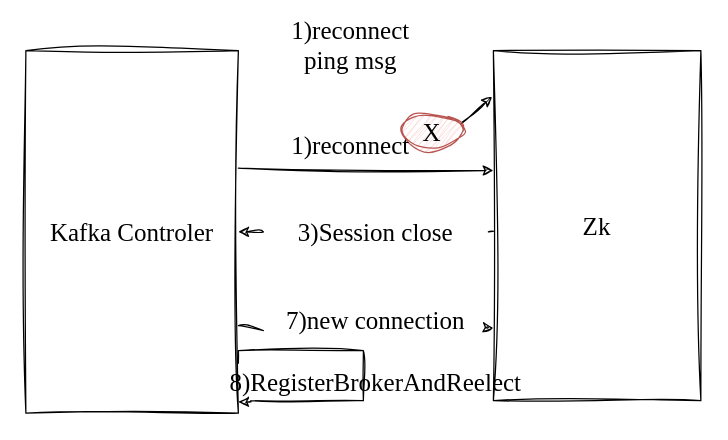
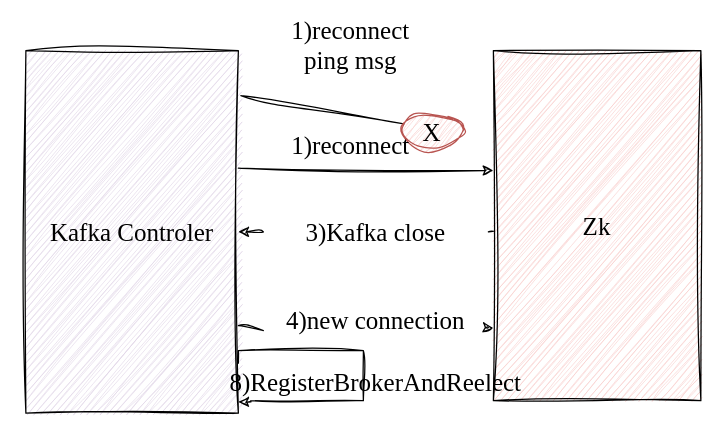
edge "X" -- "Kafka Controler": added
edge "X" -> "Zk": removed
node "Zk": fillcolor #ffffff -> #f8cecc
node "Kafka Controler": fillcolor #ffffff -> #e1d5e7
node "3)Session close": label "3)Session close" -> "3)Kafka close"
node "7)new connection": label "7)new connection" -> "4)new connection"
